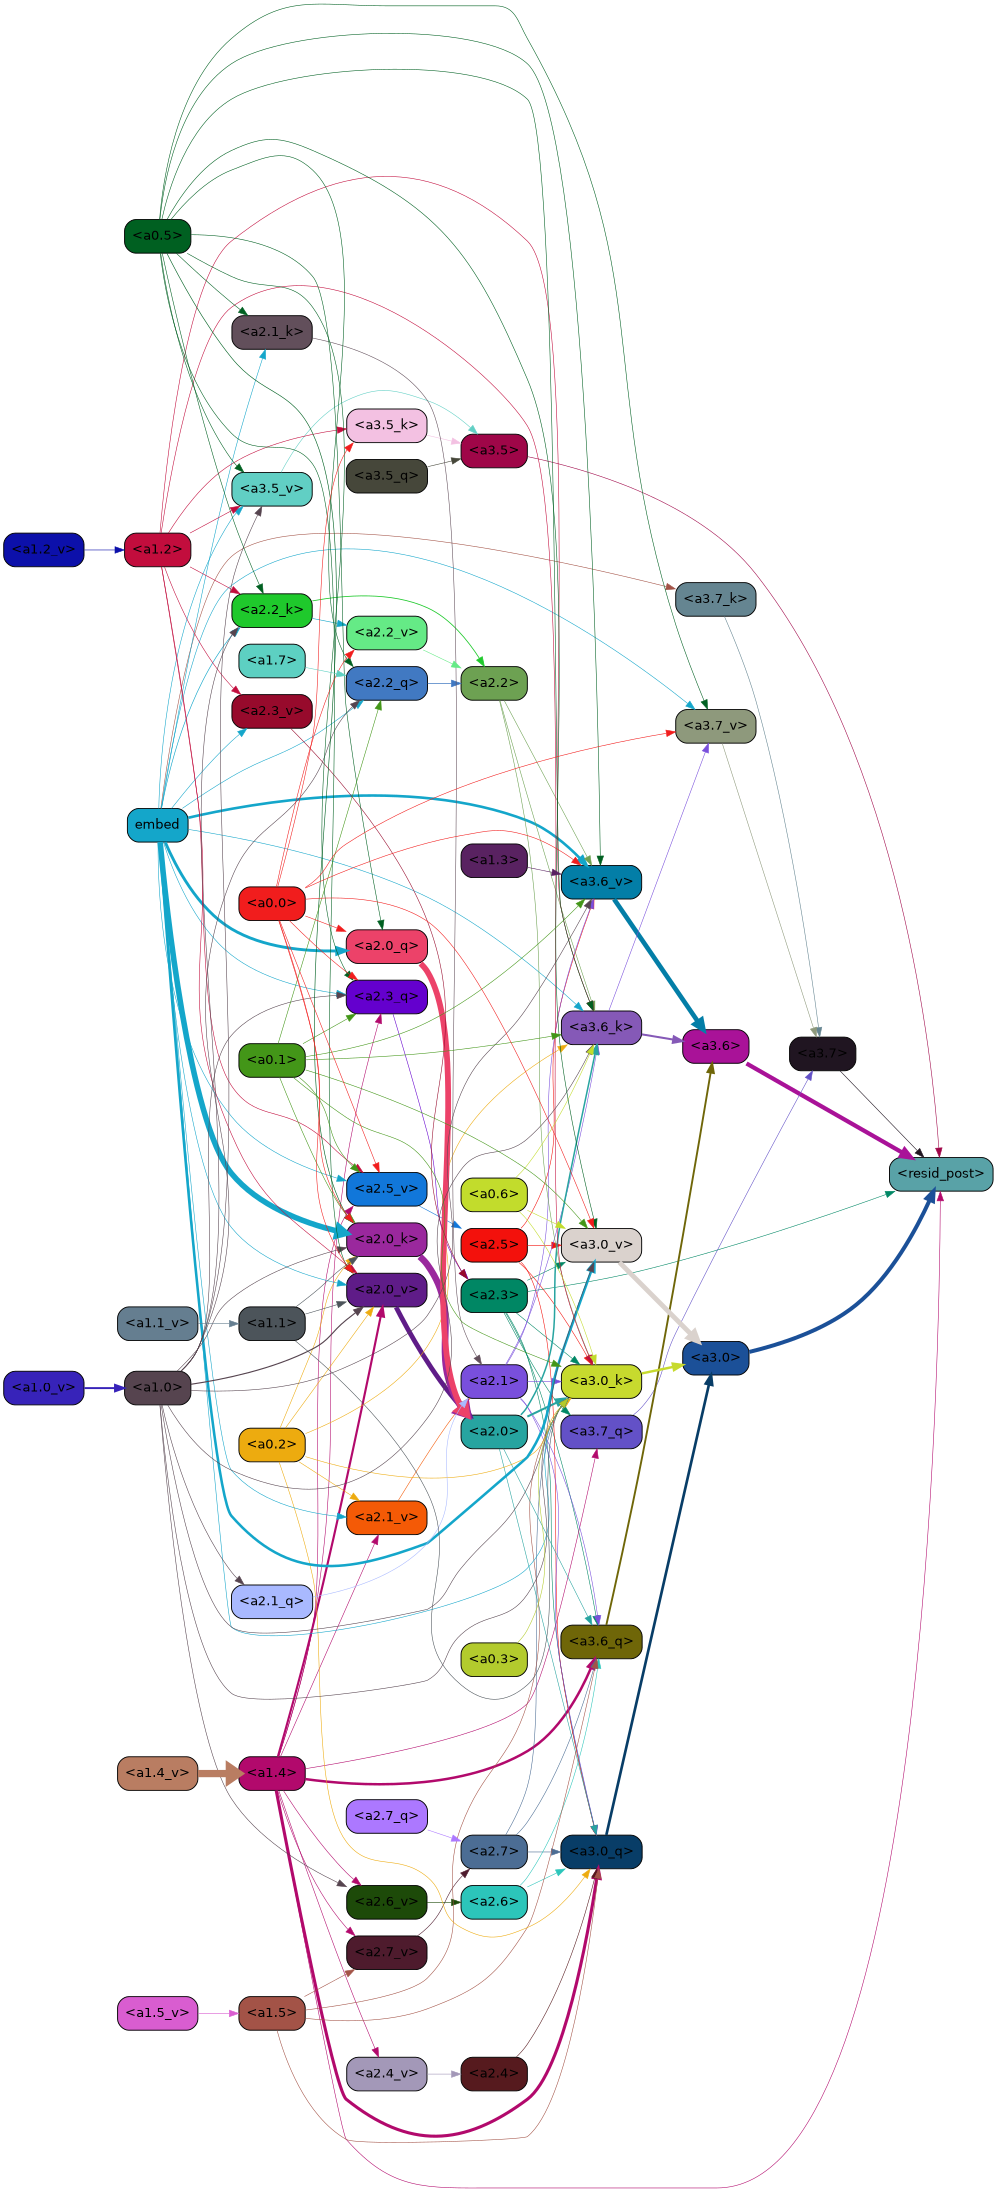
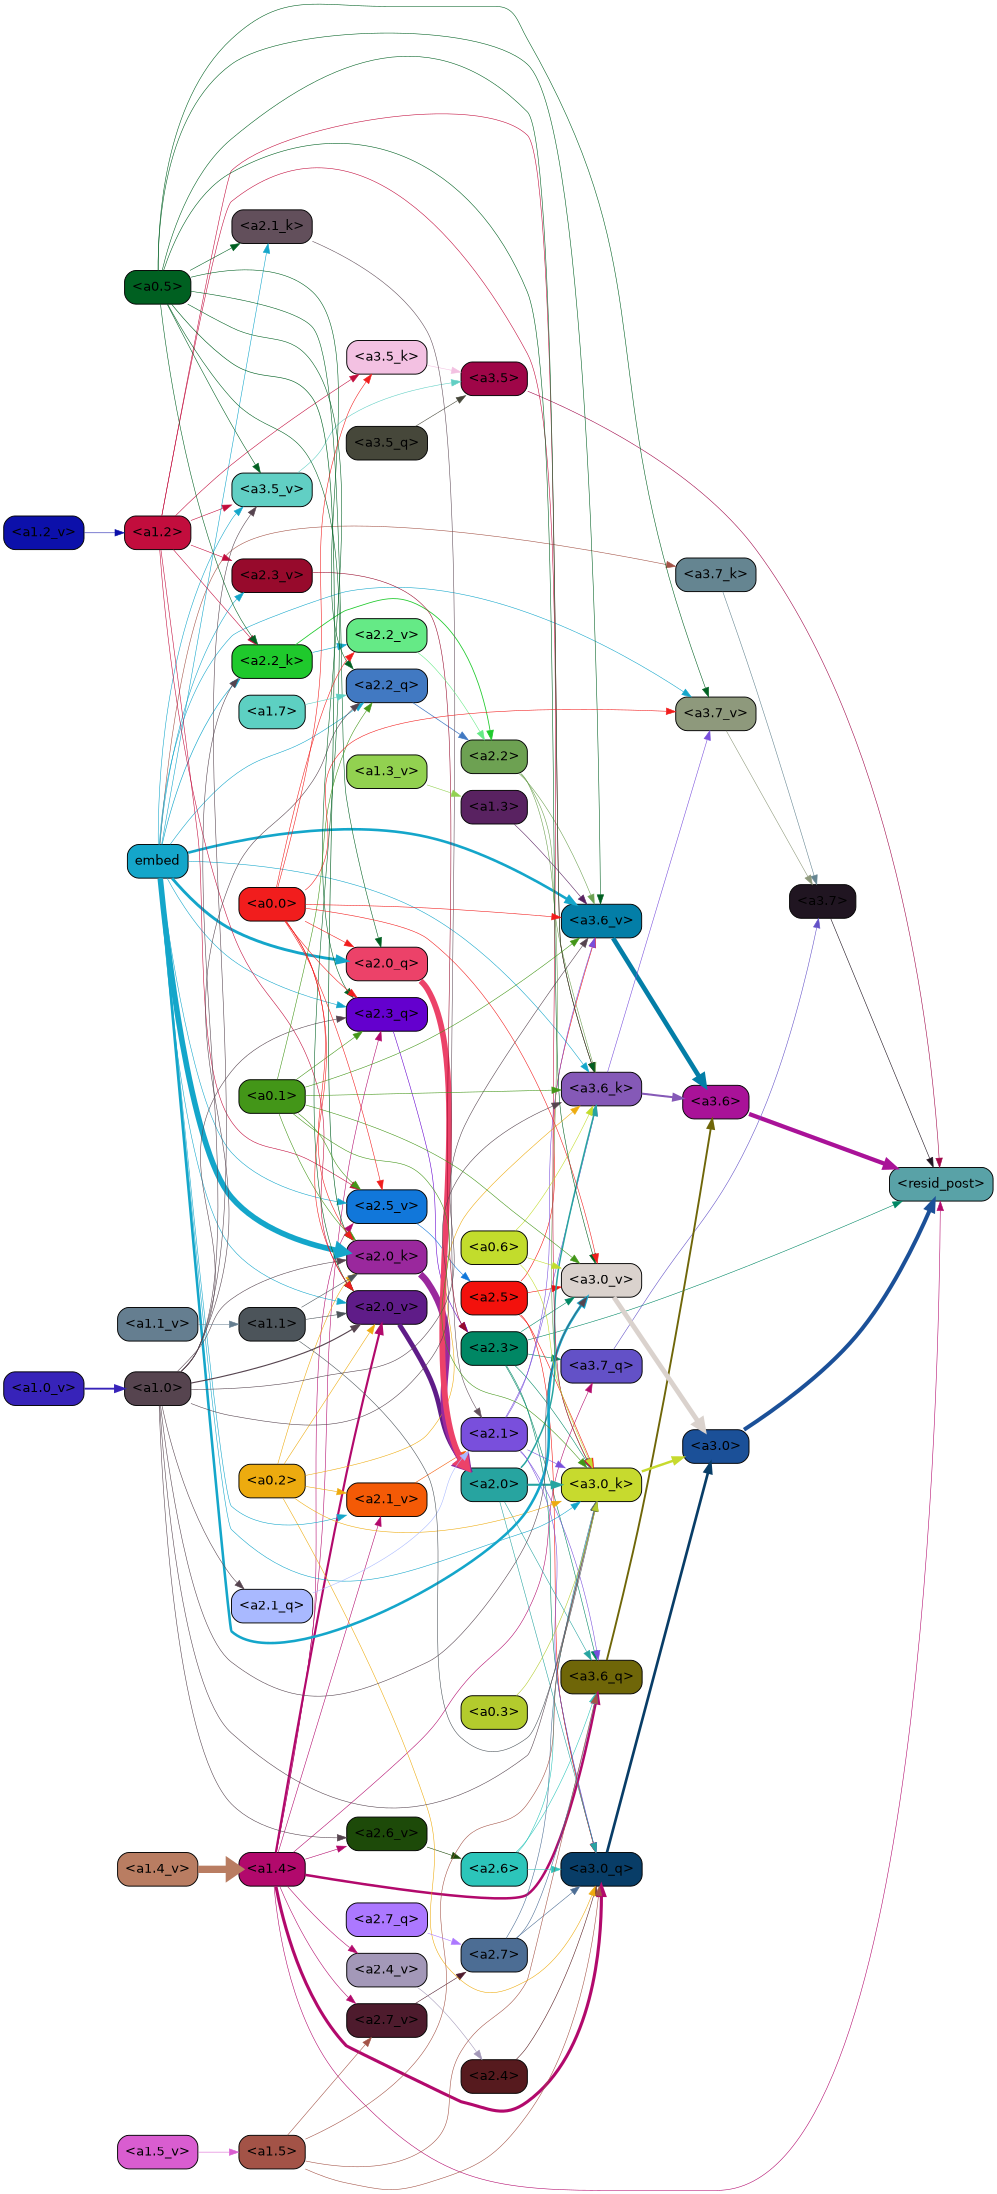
node "<a1.3_v>": added
edge "<a2.6>" -> "<a3.0_k>": added
